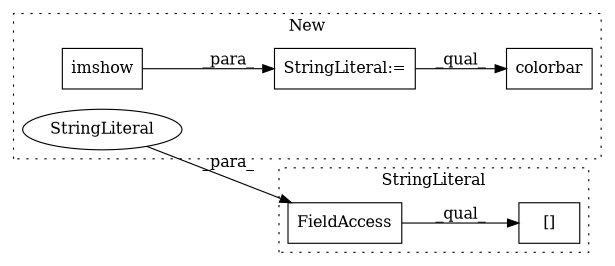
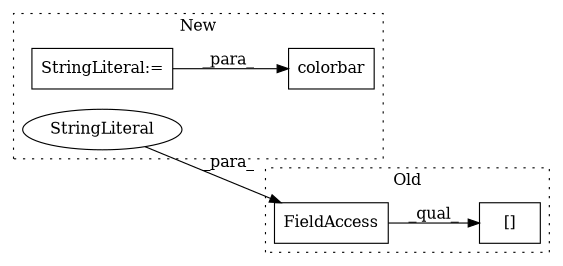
edge "StringLiteral:=" -> "colorbar": label "_qual_" -> "_para_"
node "imshow": removed
cluster "StringLiteral": label "StringLiteral" -> "Old"
